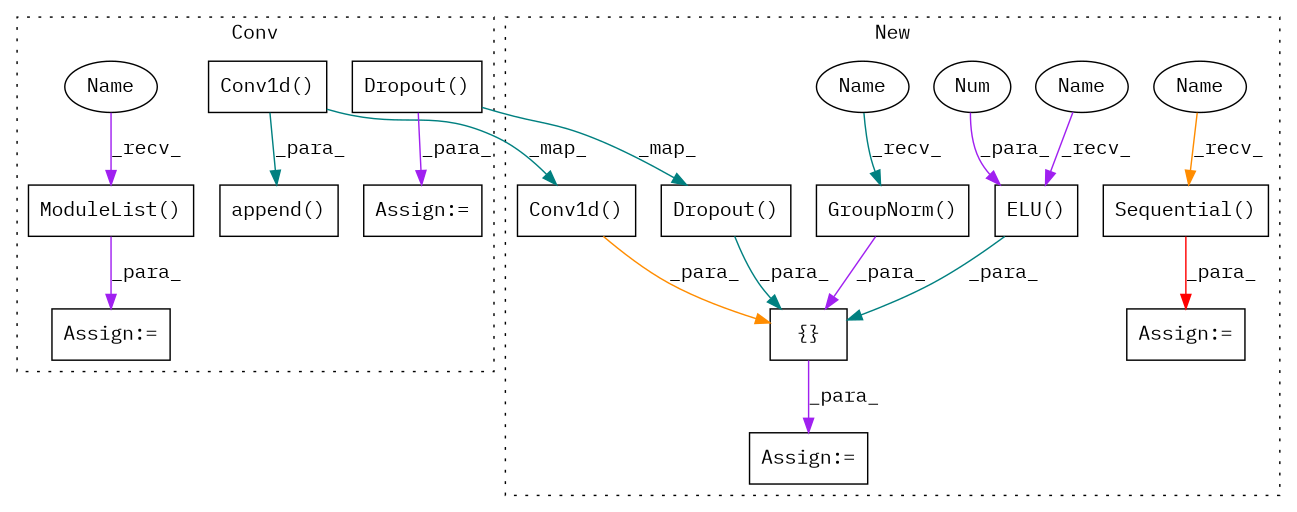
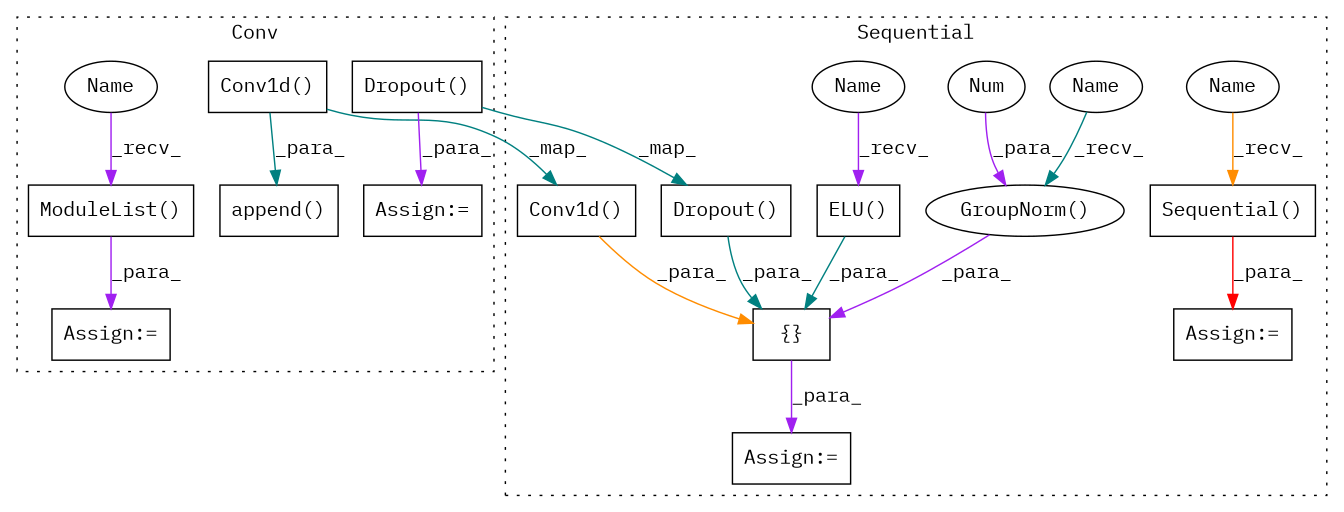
cluster "New": label "New" -> "Sequential"
edge "Num" -> "ELU()": now "Num" -> "GroupNorm()"
node "GroupNorm()": shape box -> ellipse
